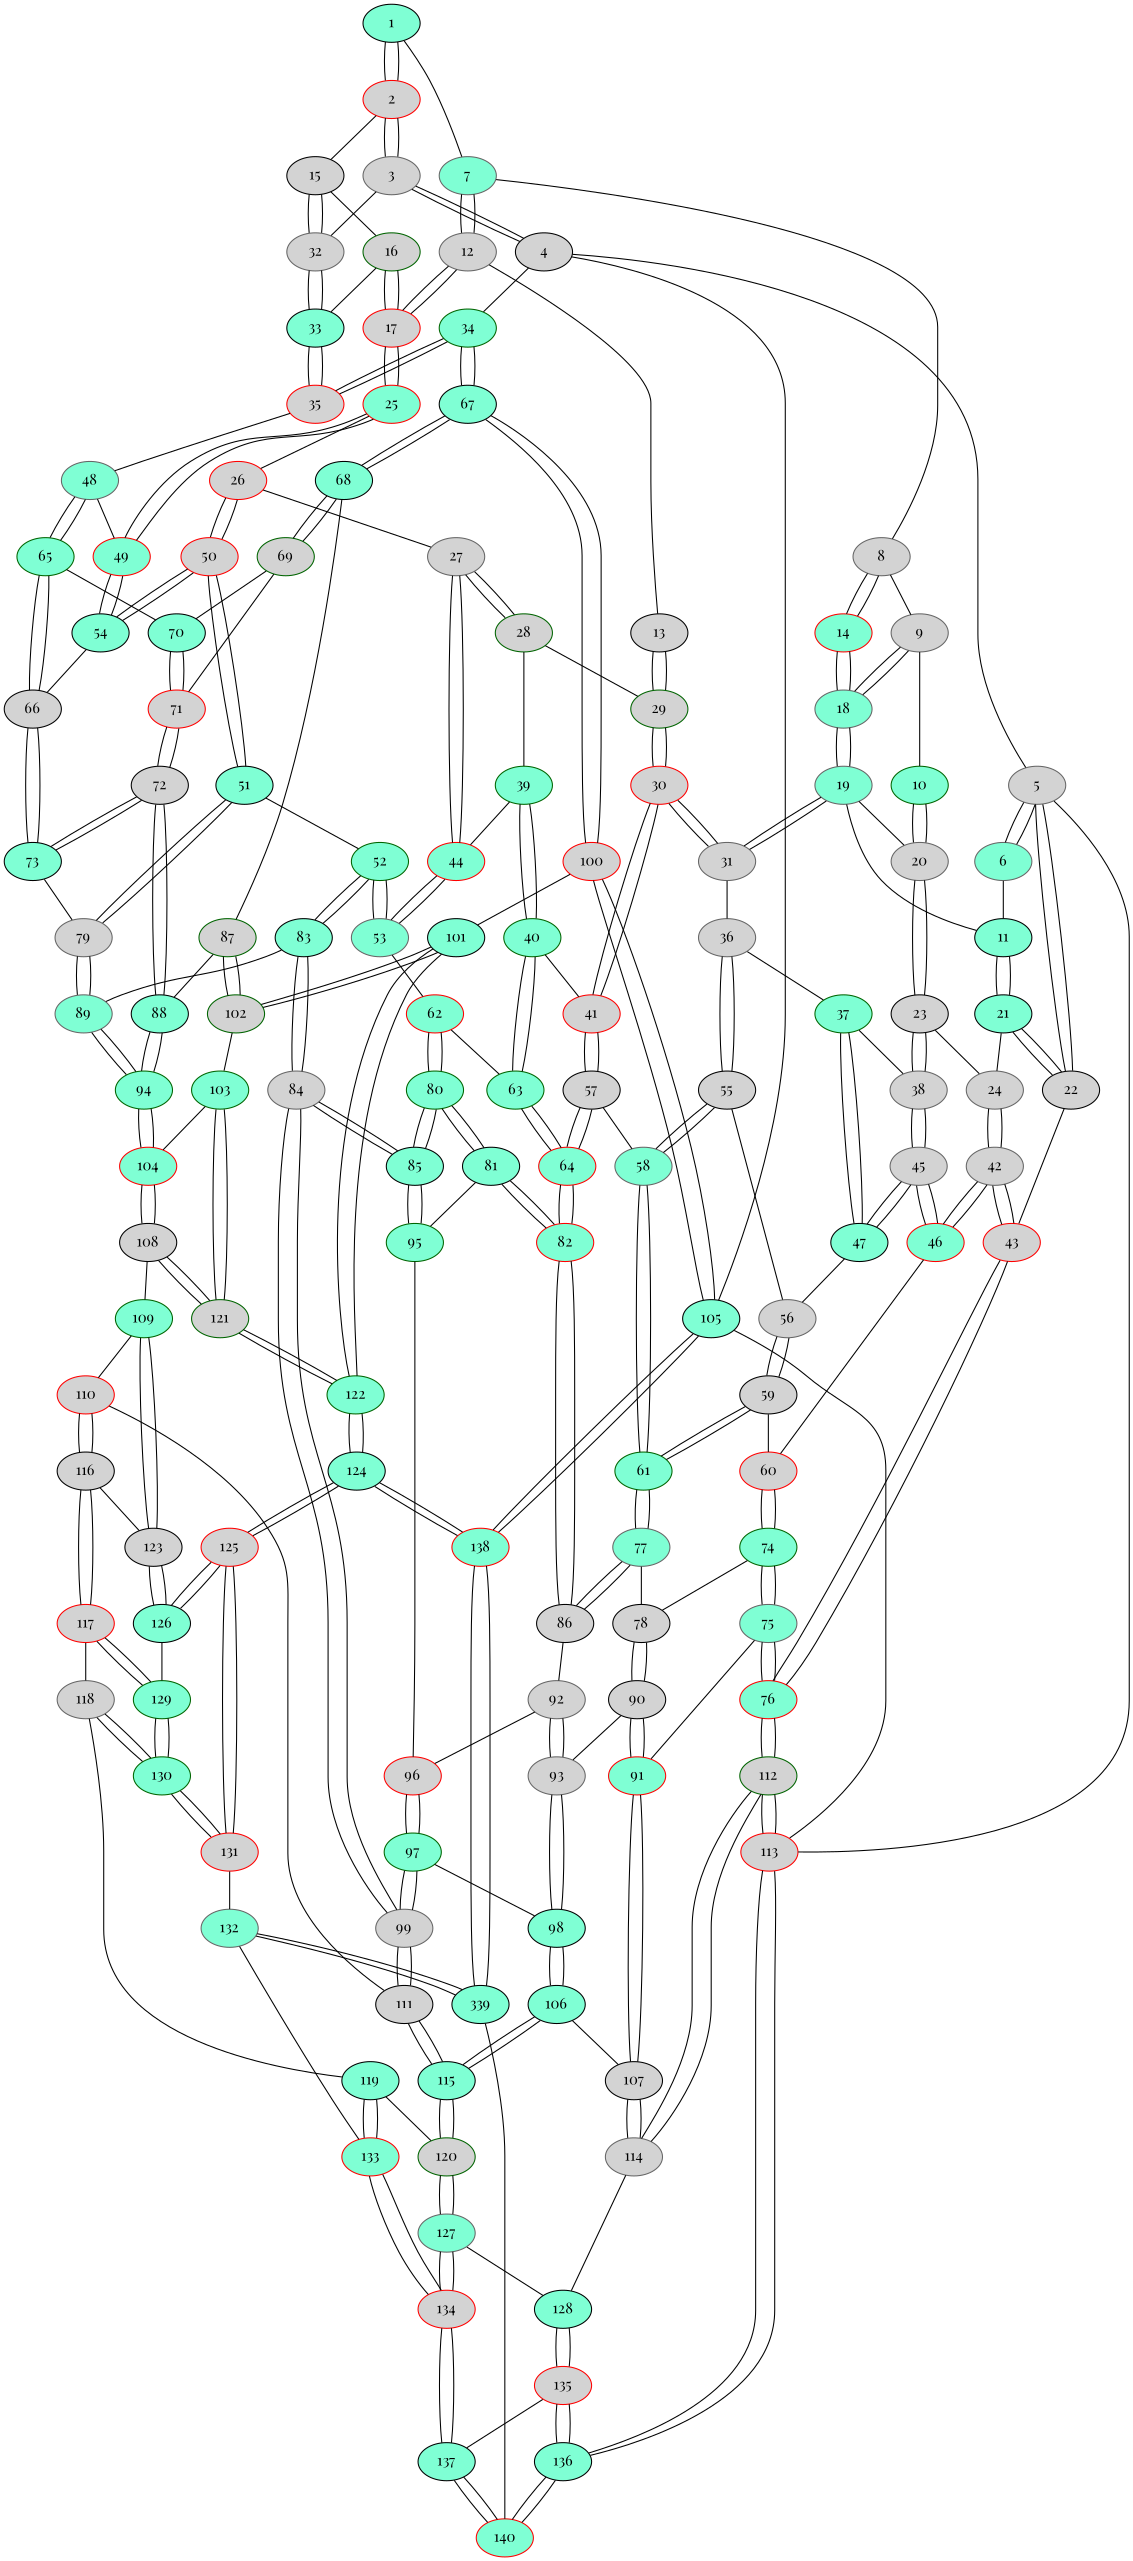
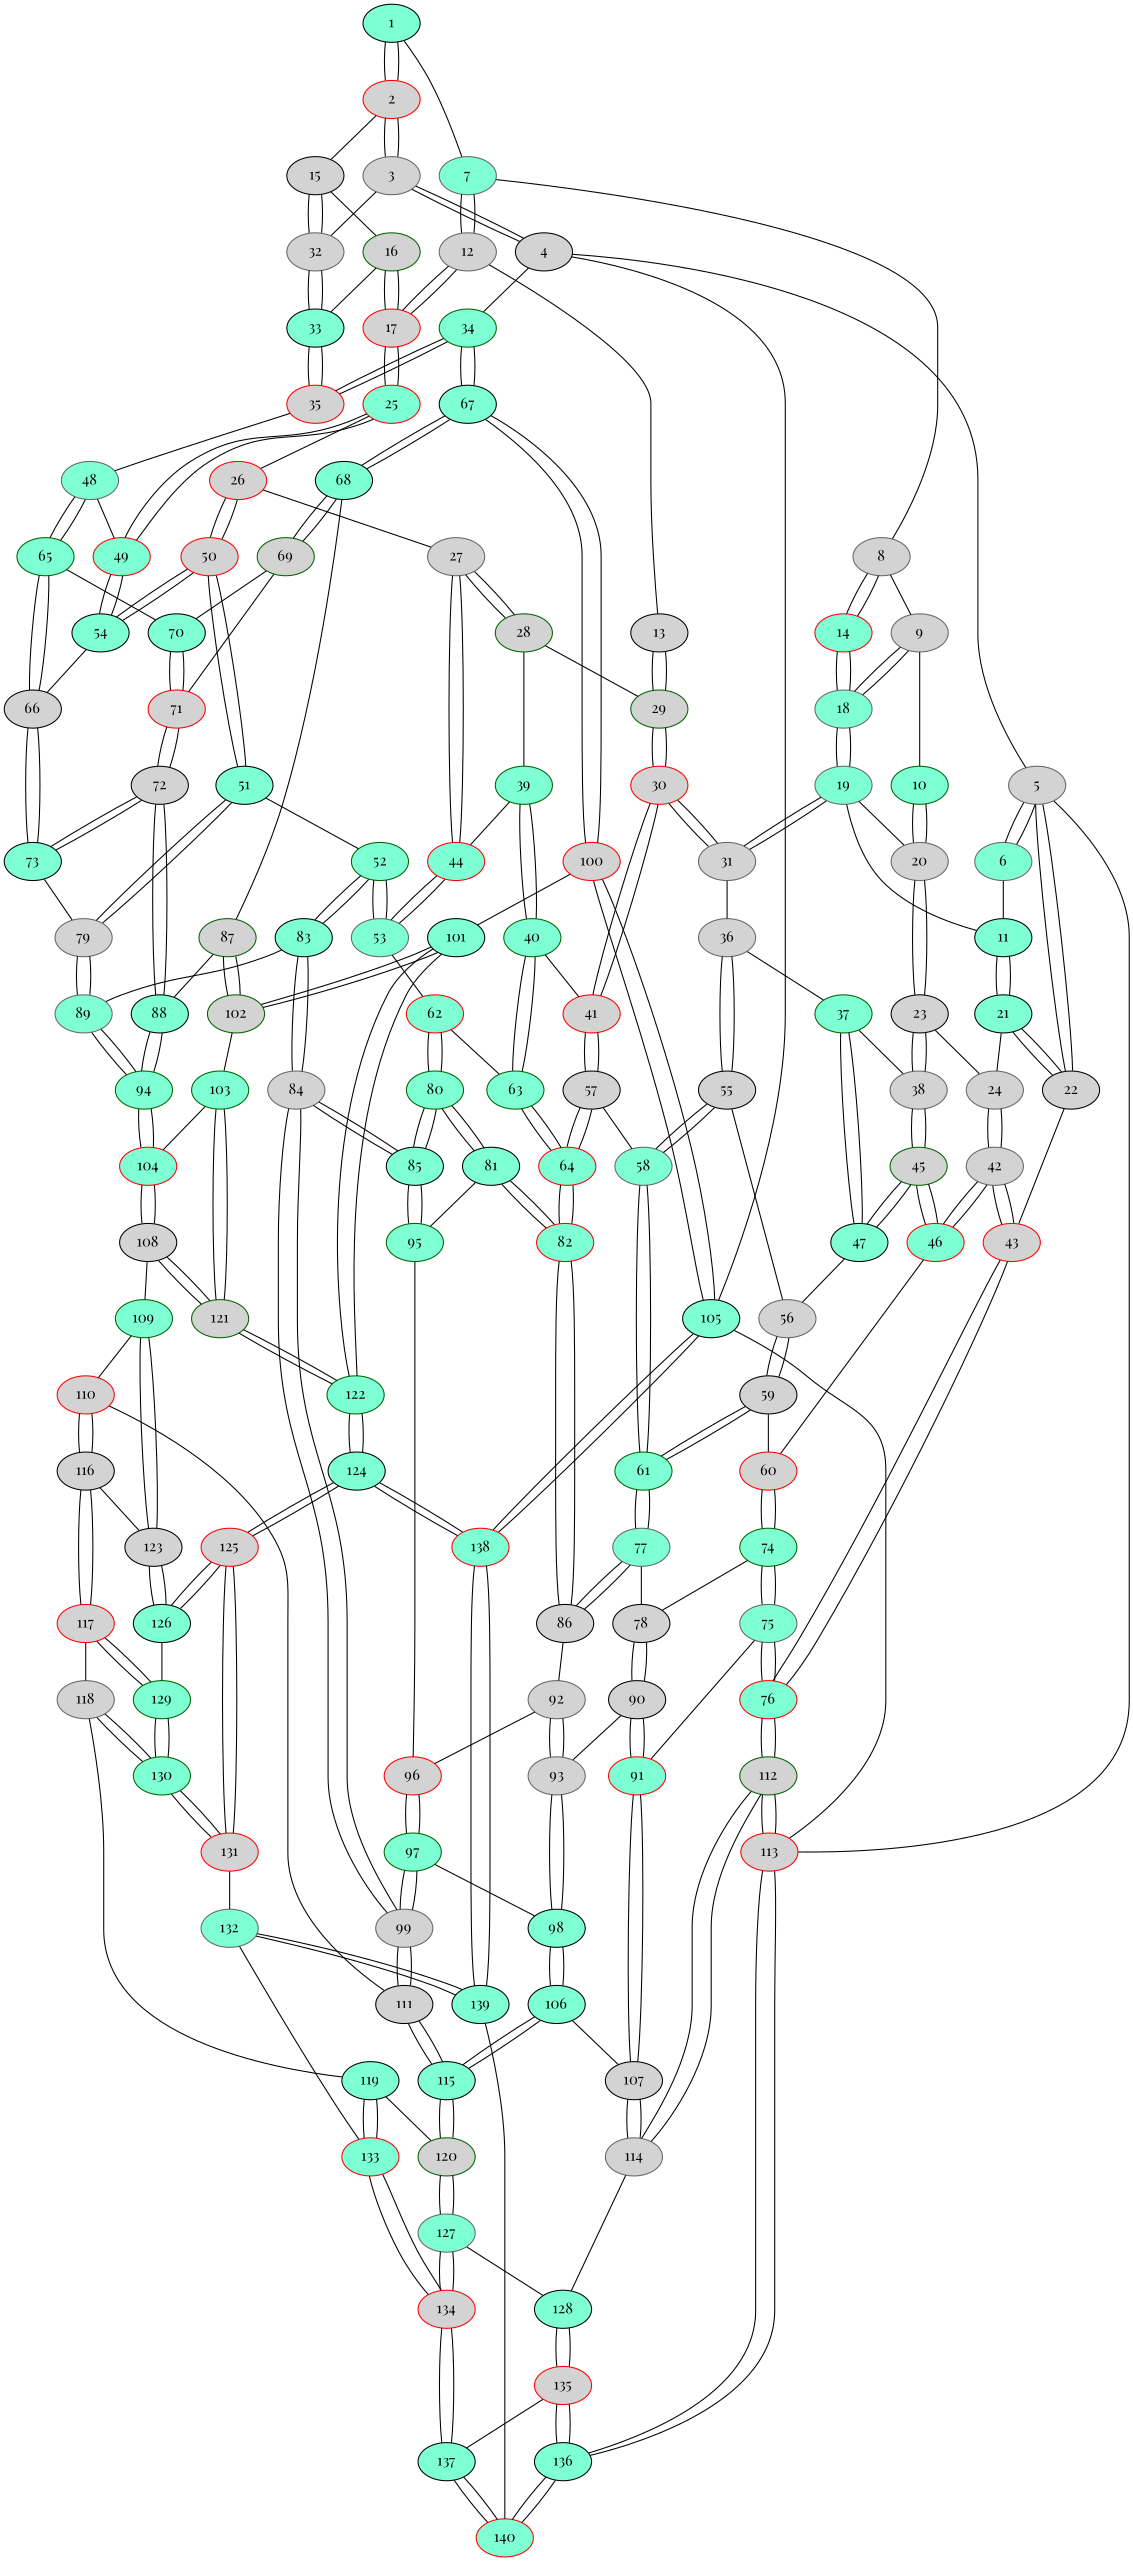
node "45": color gray40 -> darkgreen
node "339": label "339" -> "139"
